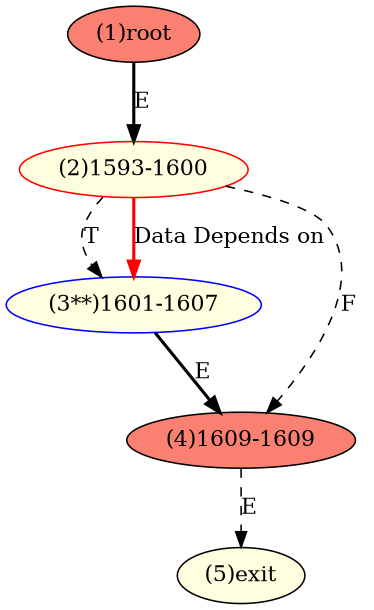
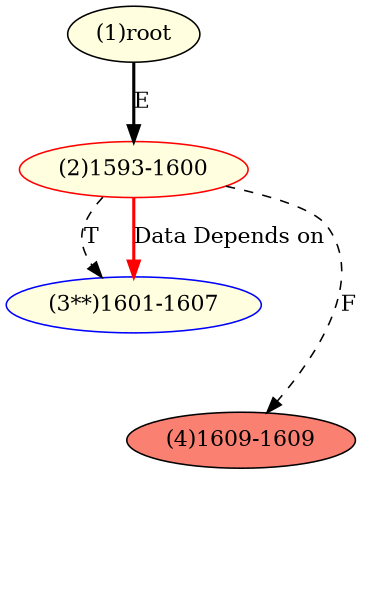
node "(1)root": fillcolor salmon -> lightyellow
edge "(3**)1601-1607" -> "(4)1609-1609": removed, label "E"
node "(5)exit": removed
